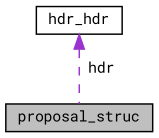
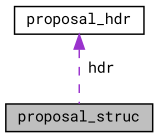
node "hdr_hdr": label "hdr_hdr" -> "proposal_hdr"
